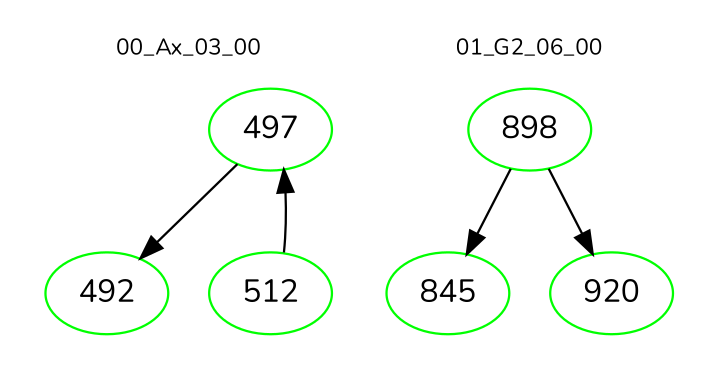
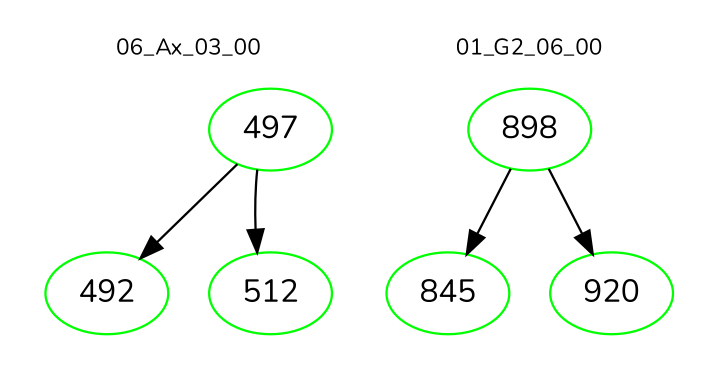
cluster "00_Ax_03_00": label "00_Ax_03_00" -> "06_Ax_03_00"
edge "512" -> "497": reversed
